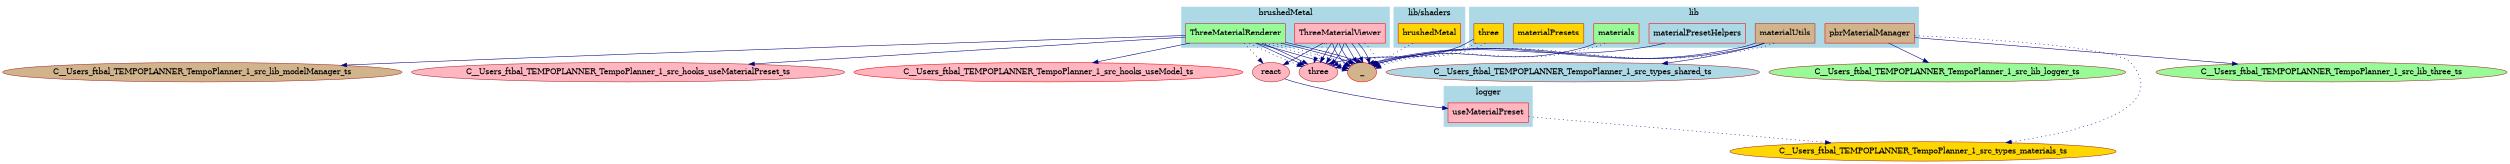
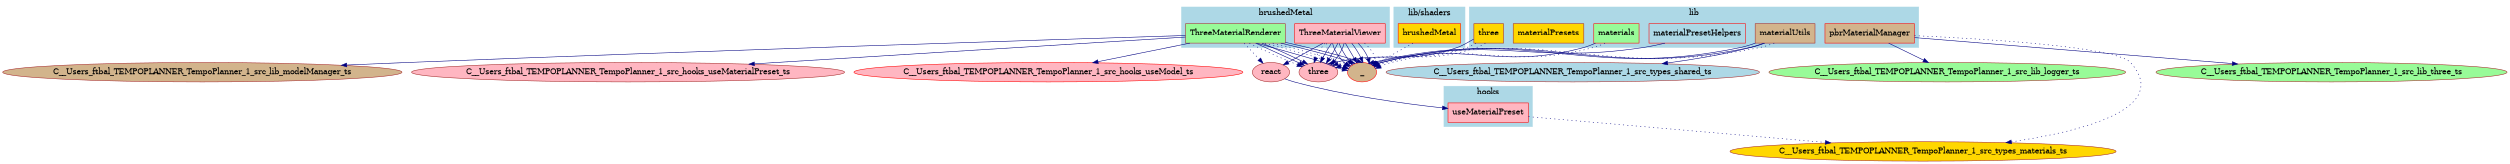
cluster "logger": label "logger" -> "hooks"
